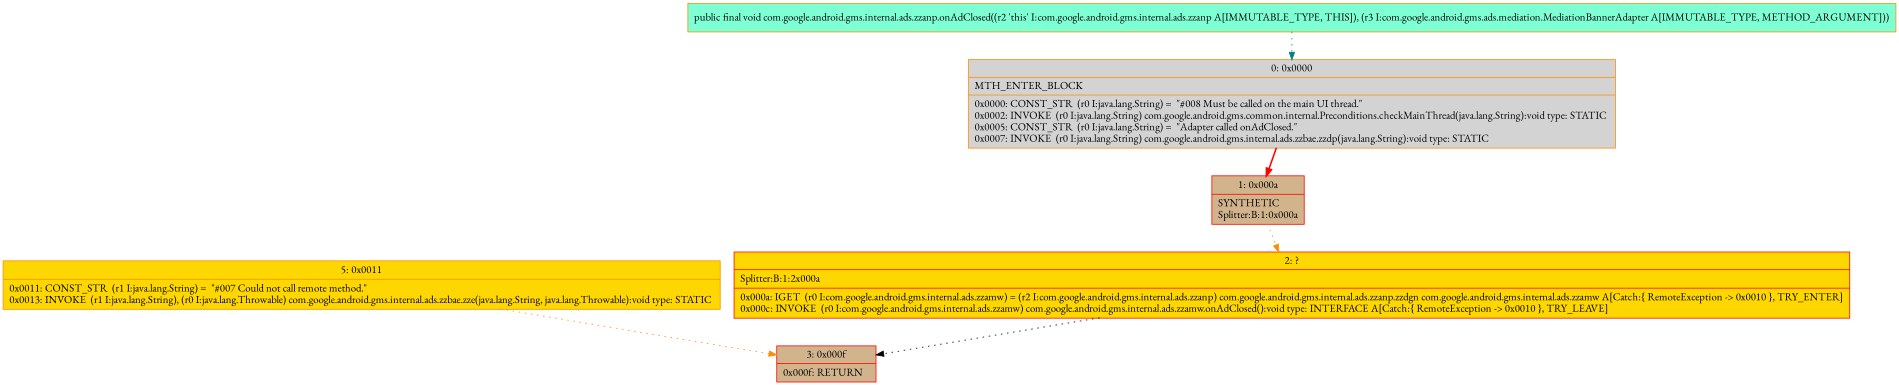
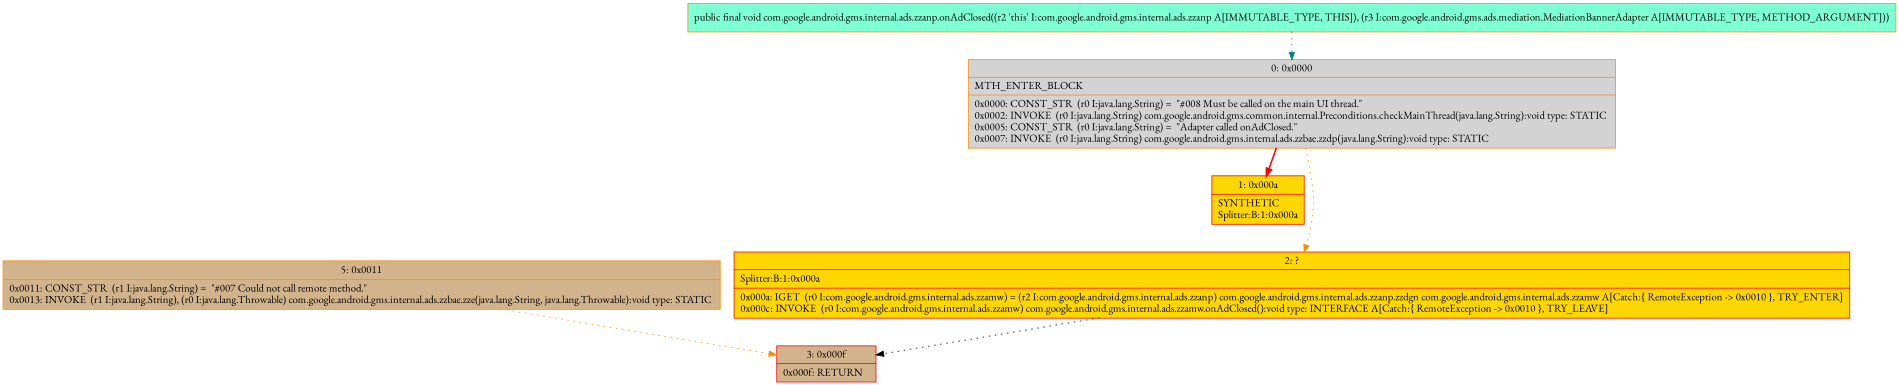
node "1: 0x000a": fillcolor tan -> gold
edge "1: 0x000a" -> "2: ?": now "0: 0x0000" -> "2: ?"
node "2: ?": text "Splitter:B:1:2x000a" -> "Splitter:B:1:0x000a"
node "5: 0x0011": fillcolor gold -> tan
